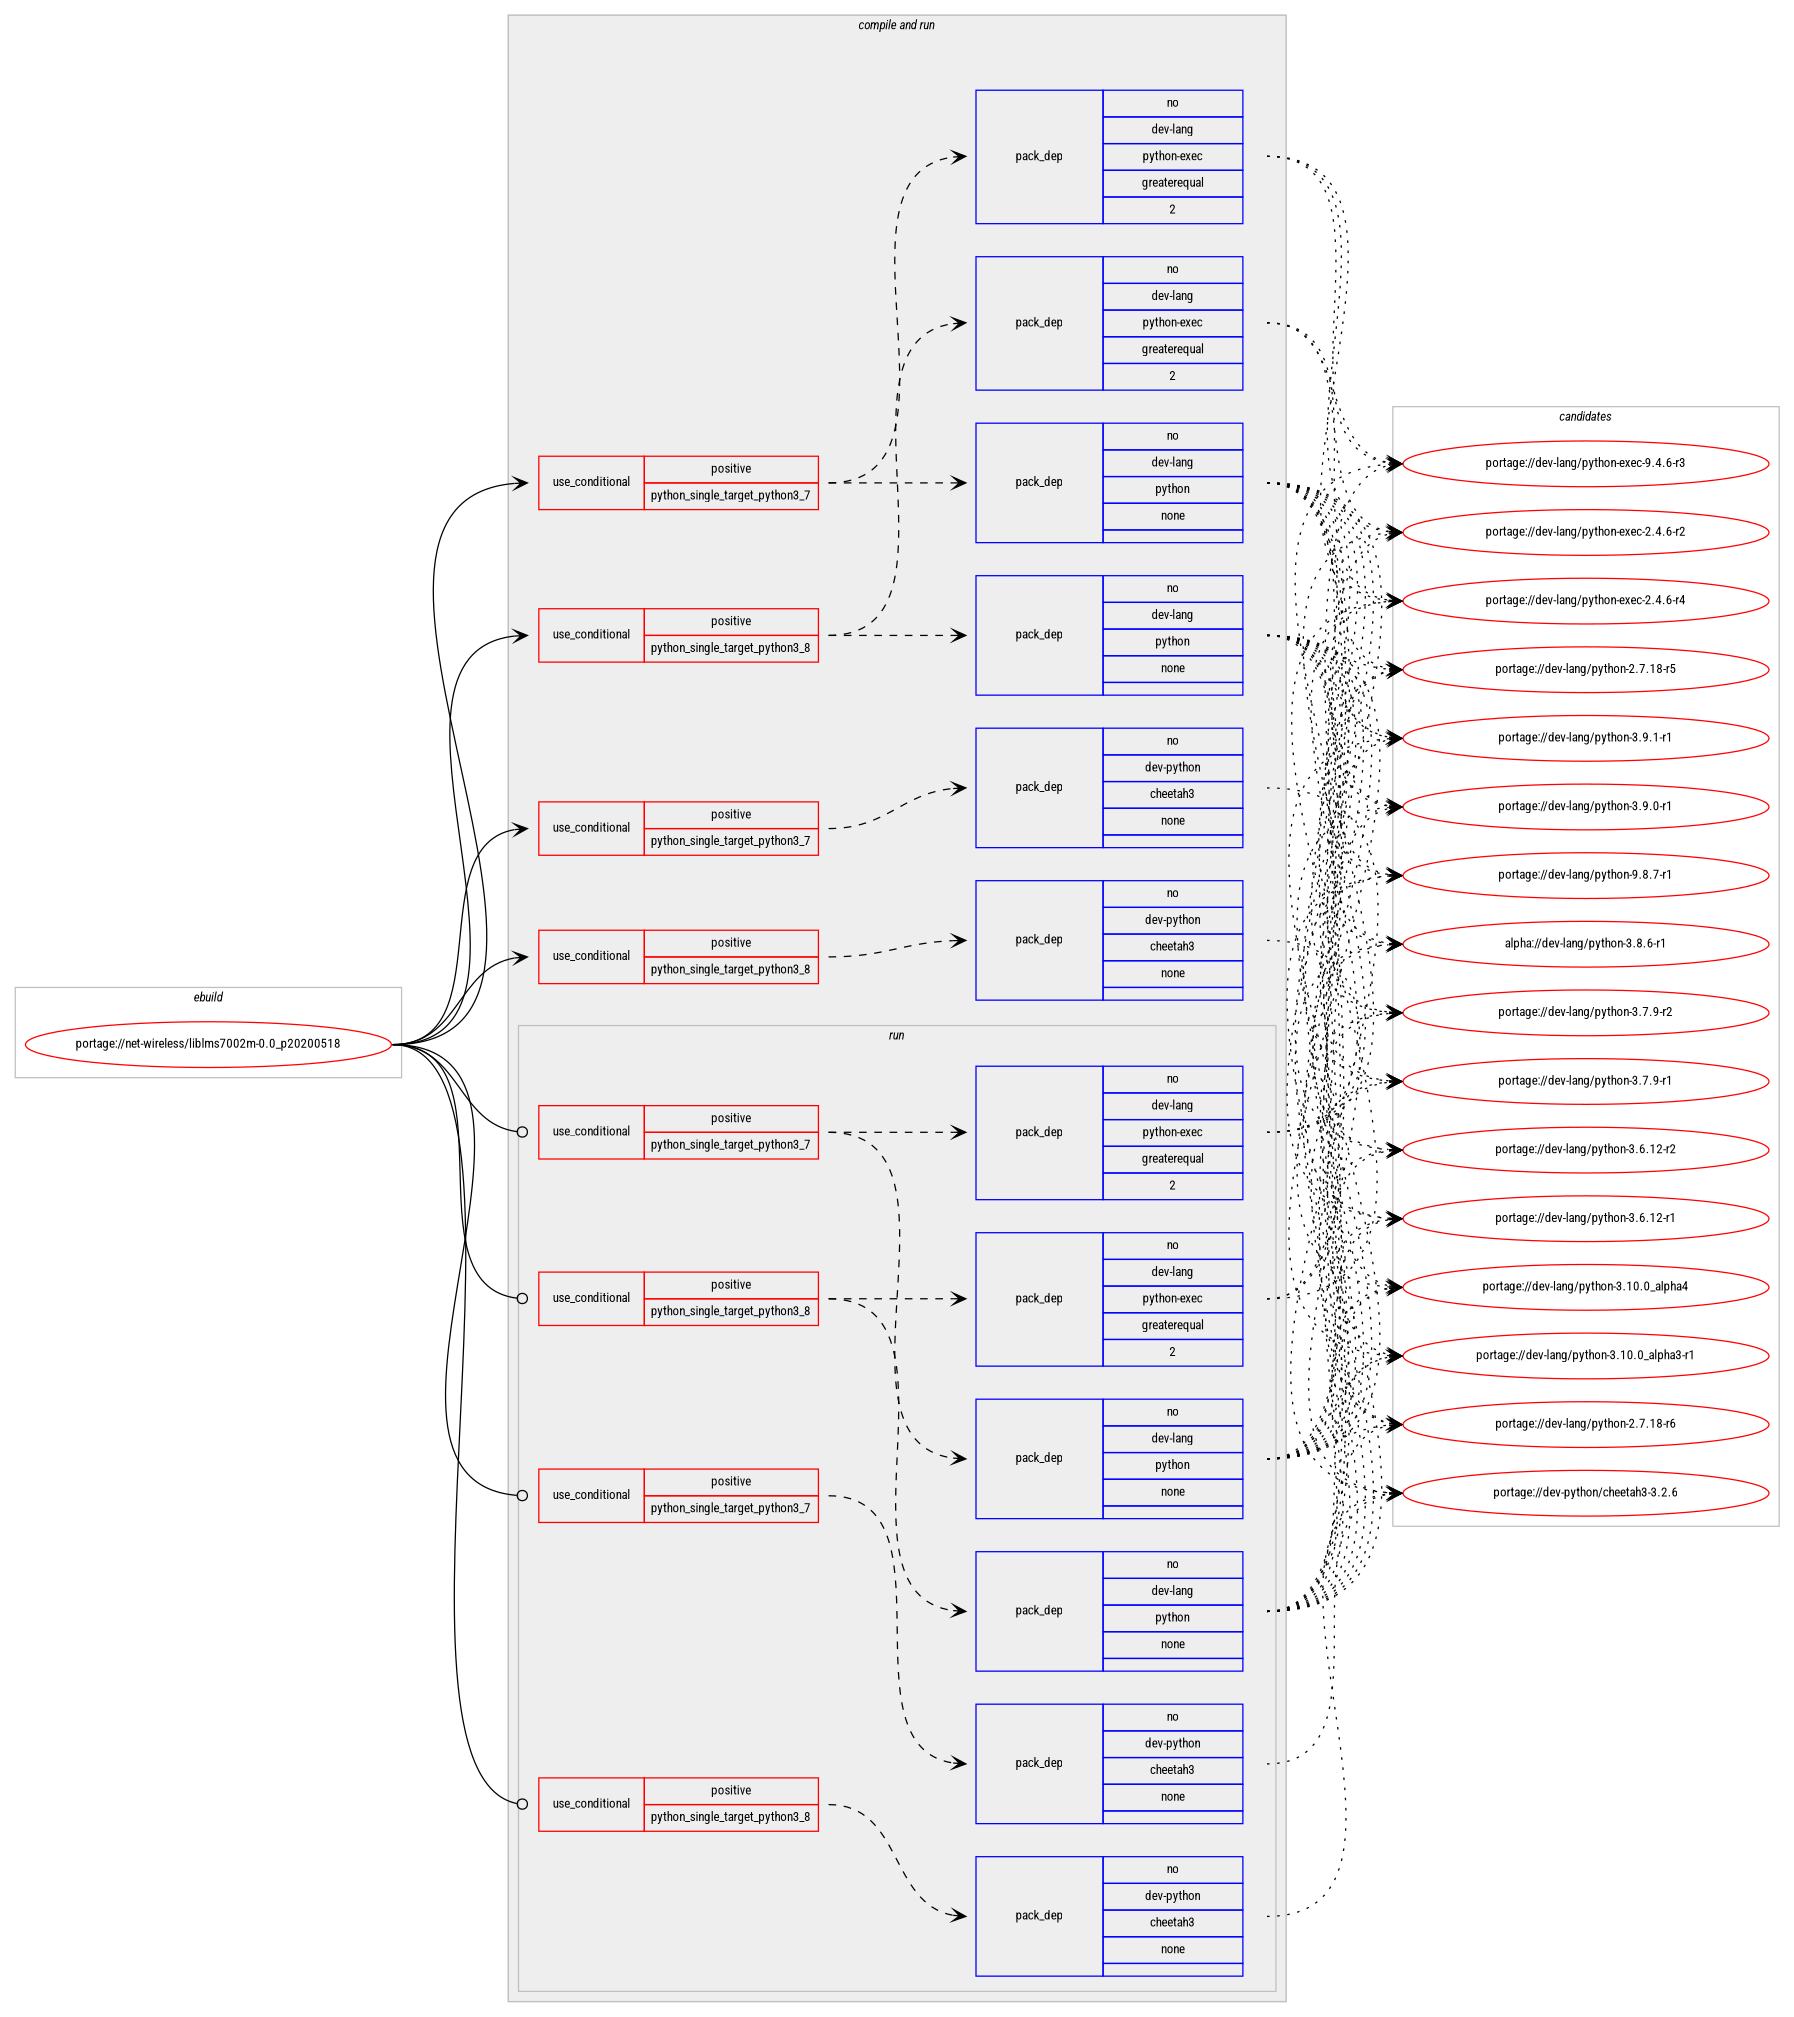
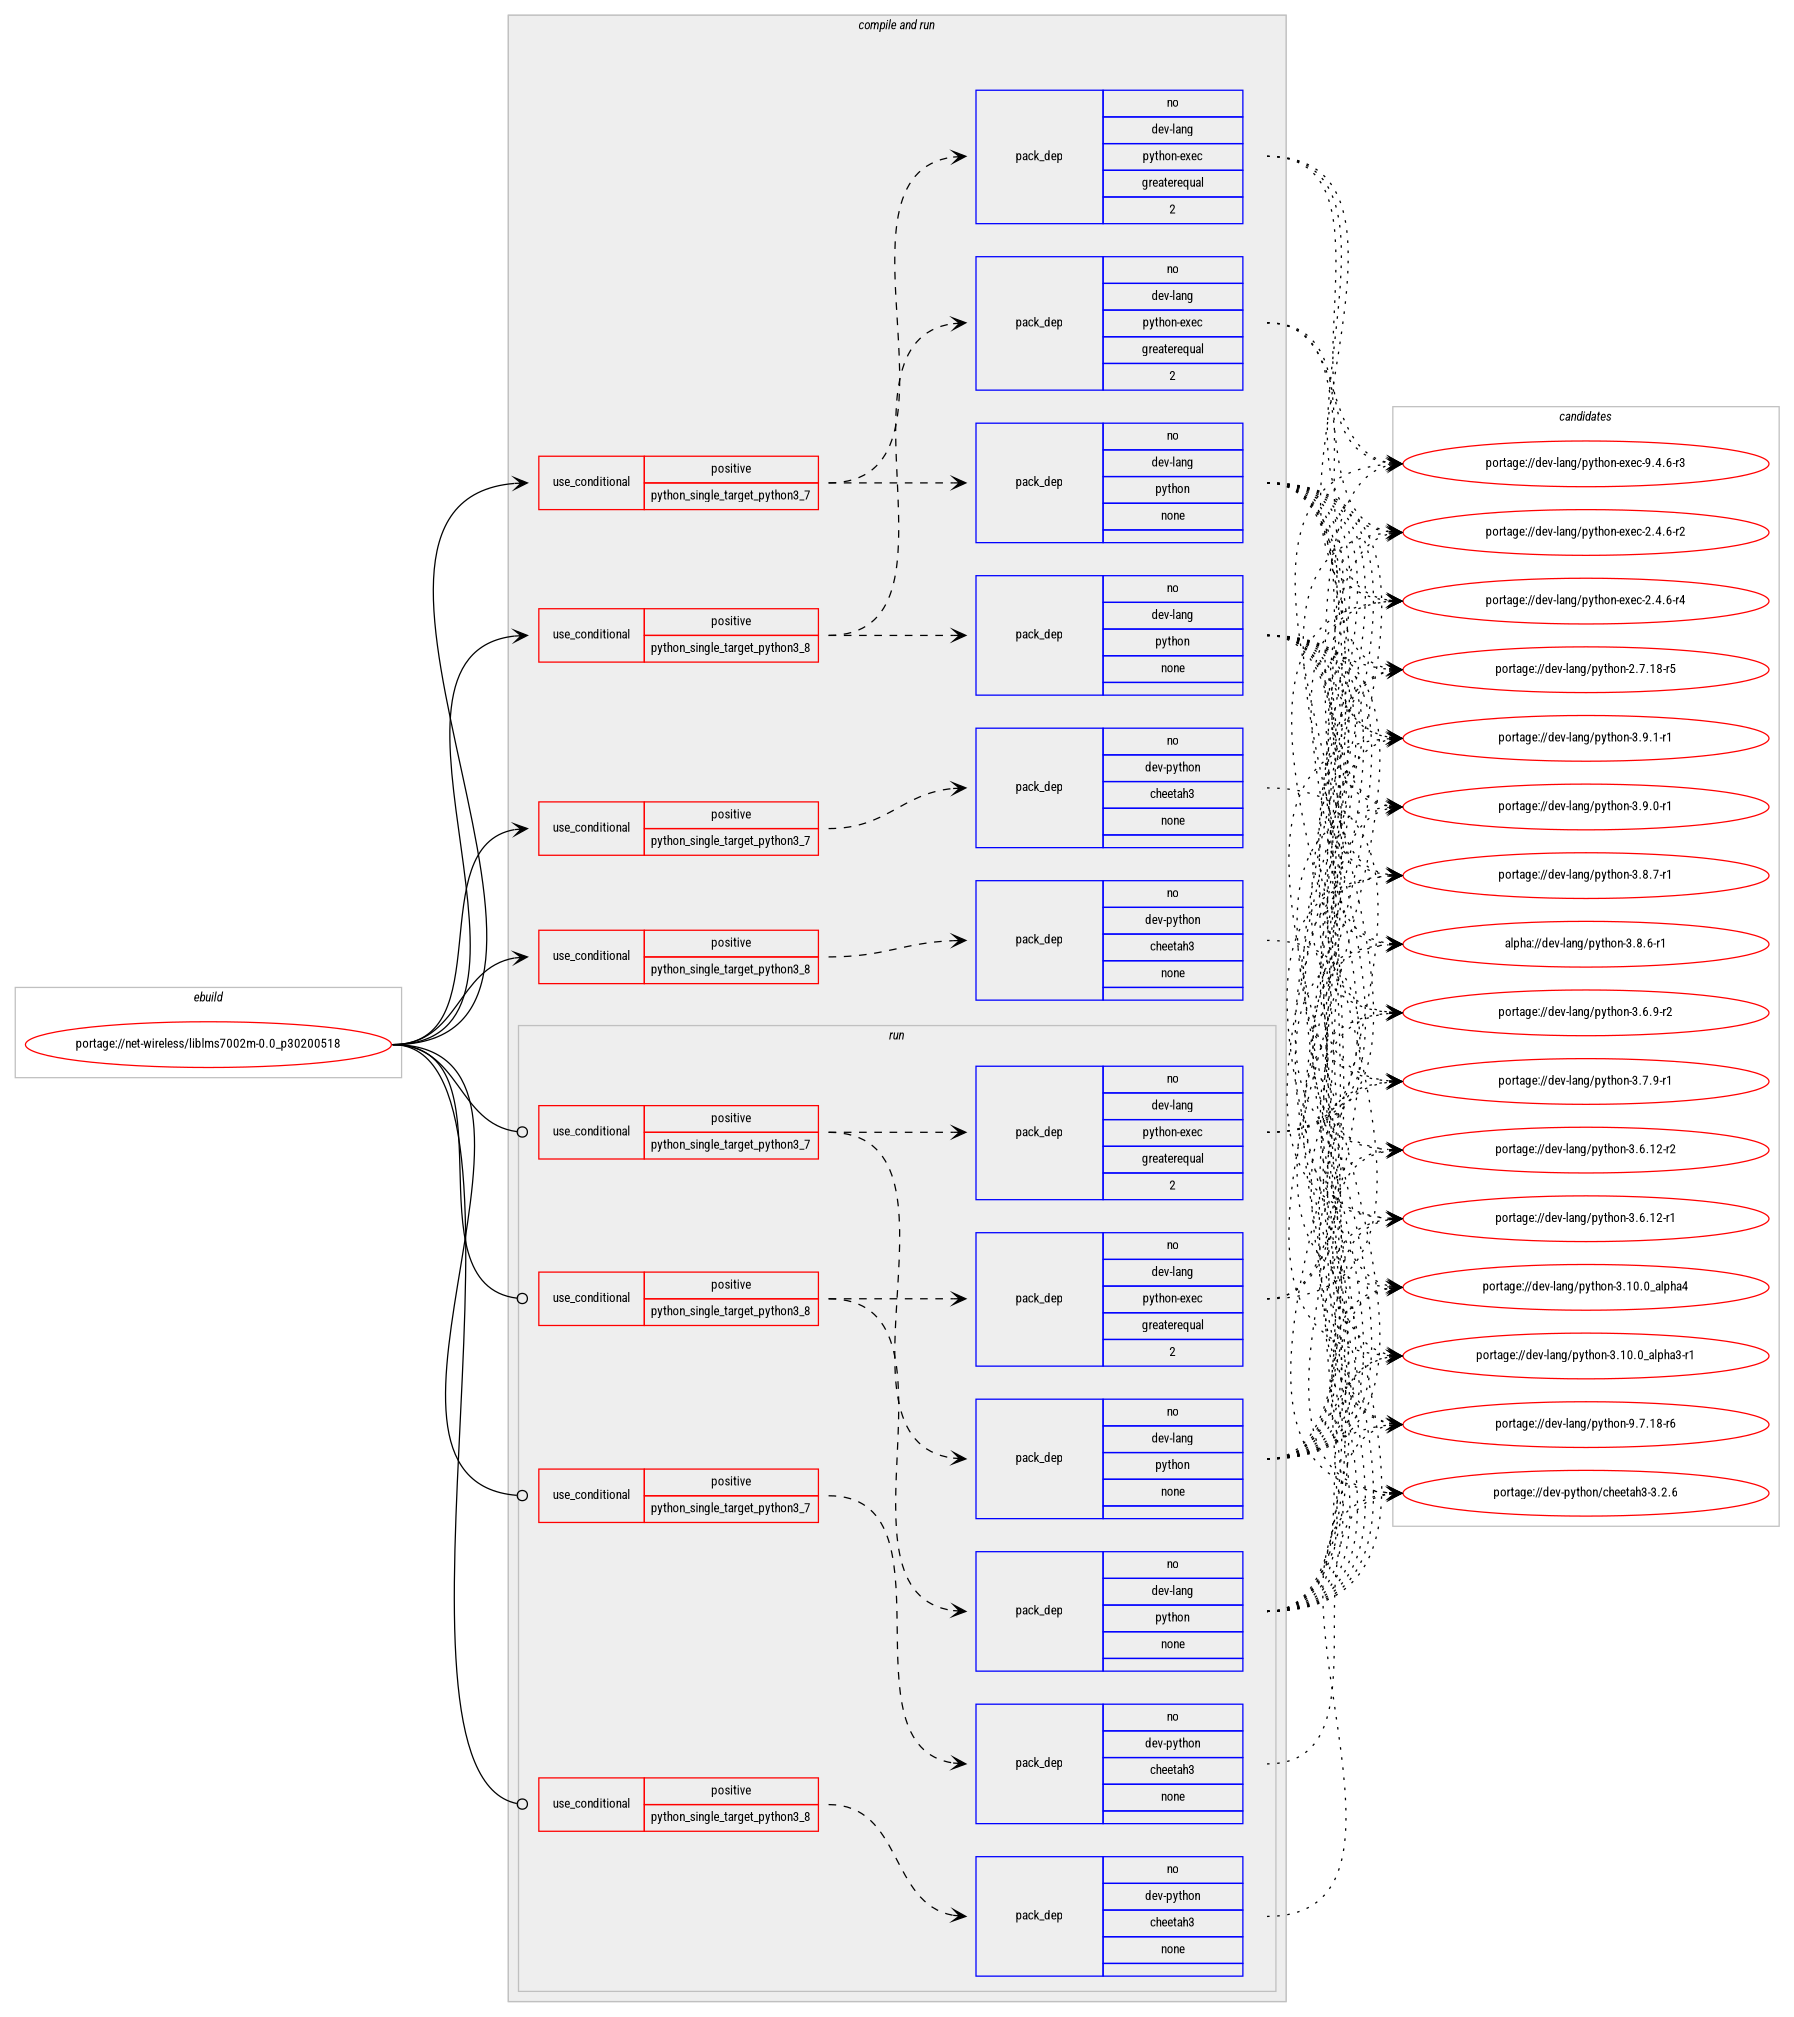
node "portage://dev-lang/python-9.8.7-r1": label "portage://dev-lang/python-9.8.7-r1" -> "portage://dev-lang/python-3.8.7-r1"
node "portage://dev-lang/python-3.7.9-r2": label "portage://dev-lang/python-3.7.9-r2" -> "portage://dev-lang/python-3.6.9-r2"
node "portage://net-wireless/liblms7002m-0.0_p20200518": label "portage://net-wireless/liblms7002m-0.0_p20200518" -> "portage://net-wireless/liblms7002m-0.0_p30200518"
node "portage://dev-lang/python-2.7.18-r6": label "portage://dev-lang/python-2.7.18-r6" -> "portage://dev-lang/python-9.7.18-r6"
